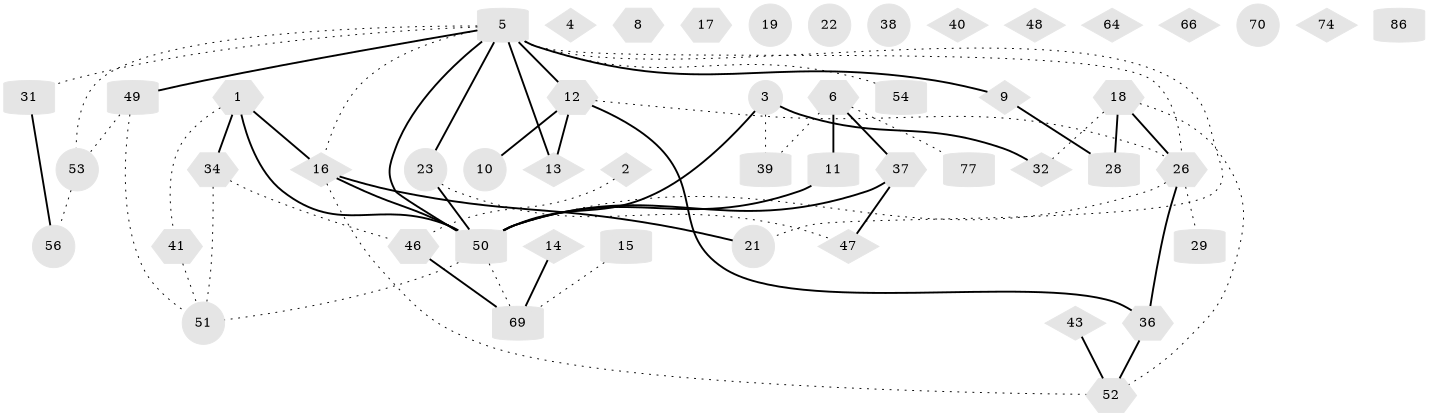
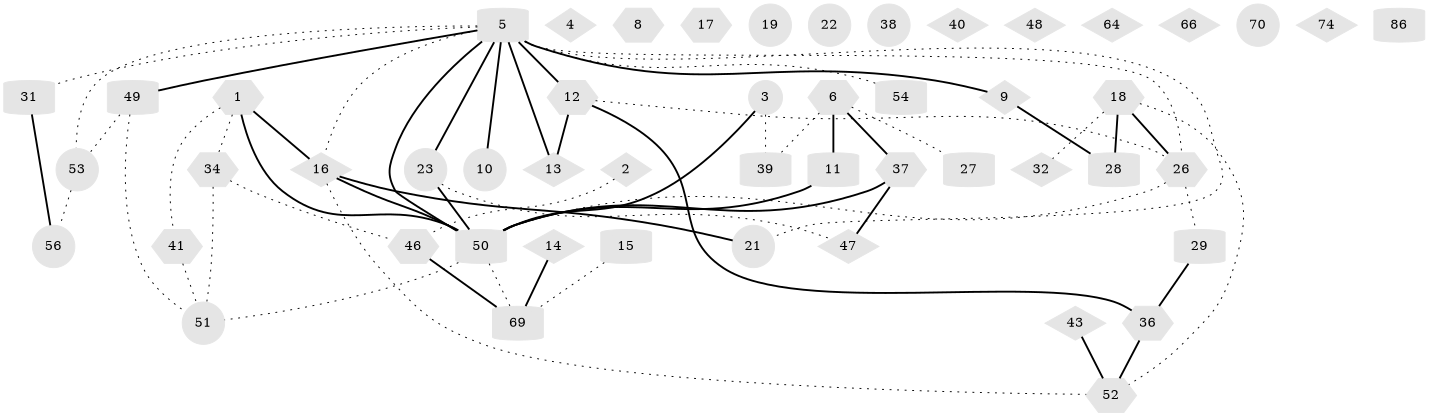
edge "3" -- "32": removed
edge "12" -- "10": now "5" -- "10"
edge "1" -- "34": style bold -> dotted
node "77": label "77" -> "27"
edge "26" -- "36": now "29" -- "36"
